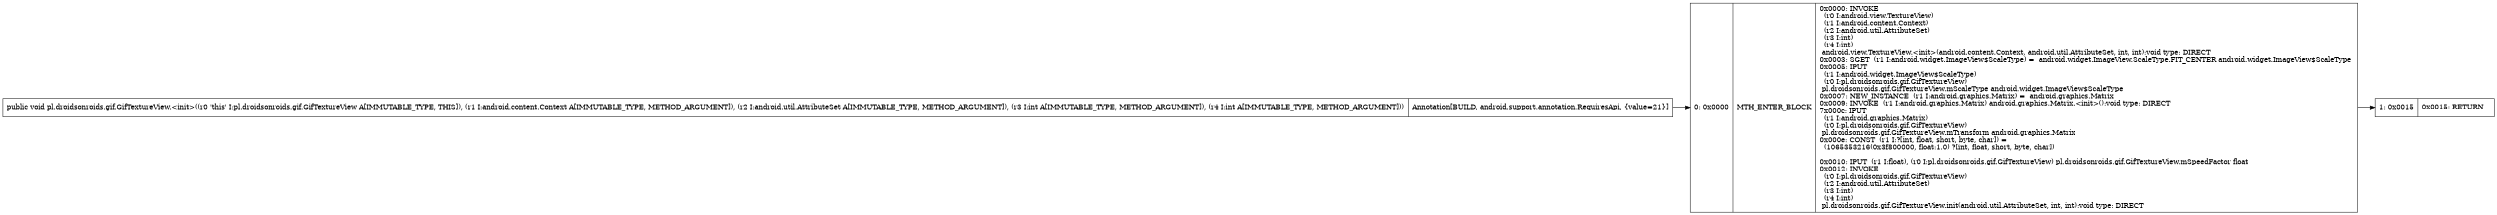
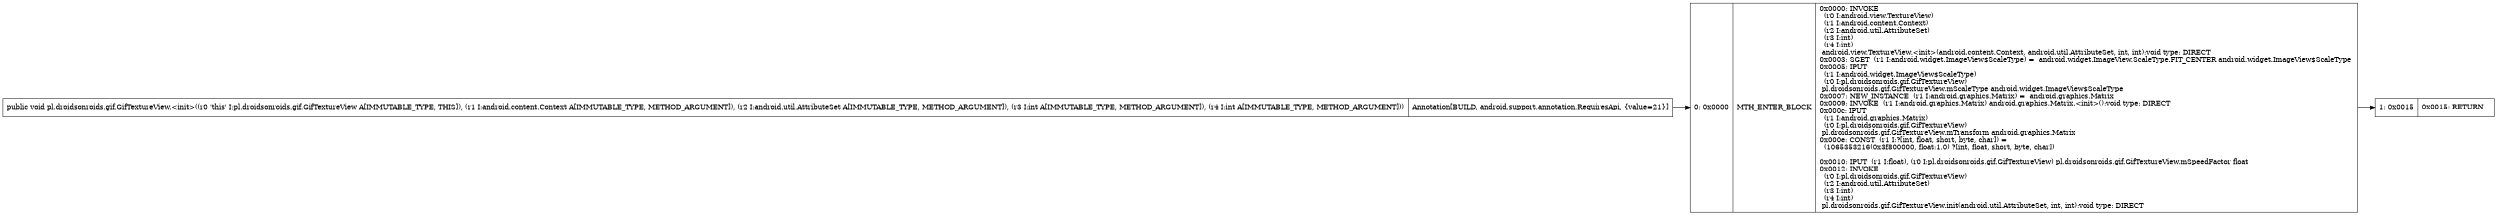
node "0: 0x0000": text "7x000c: IPUT" -> "0x000c: IPUT"
